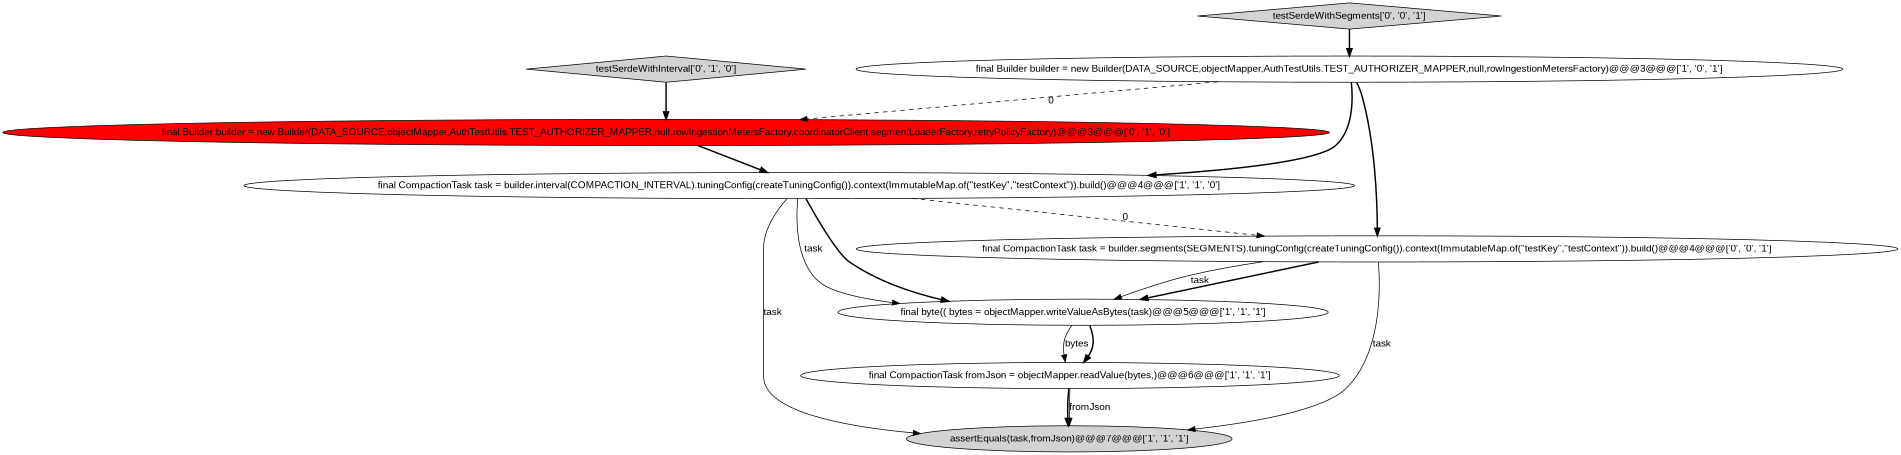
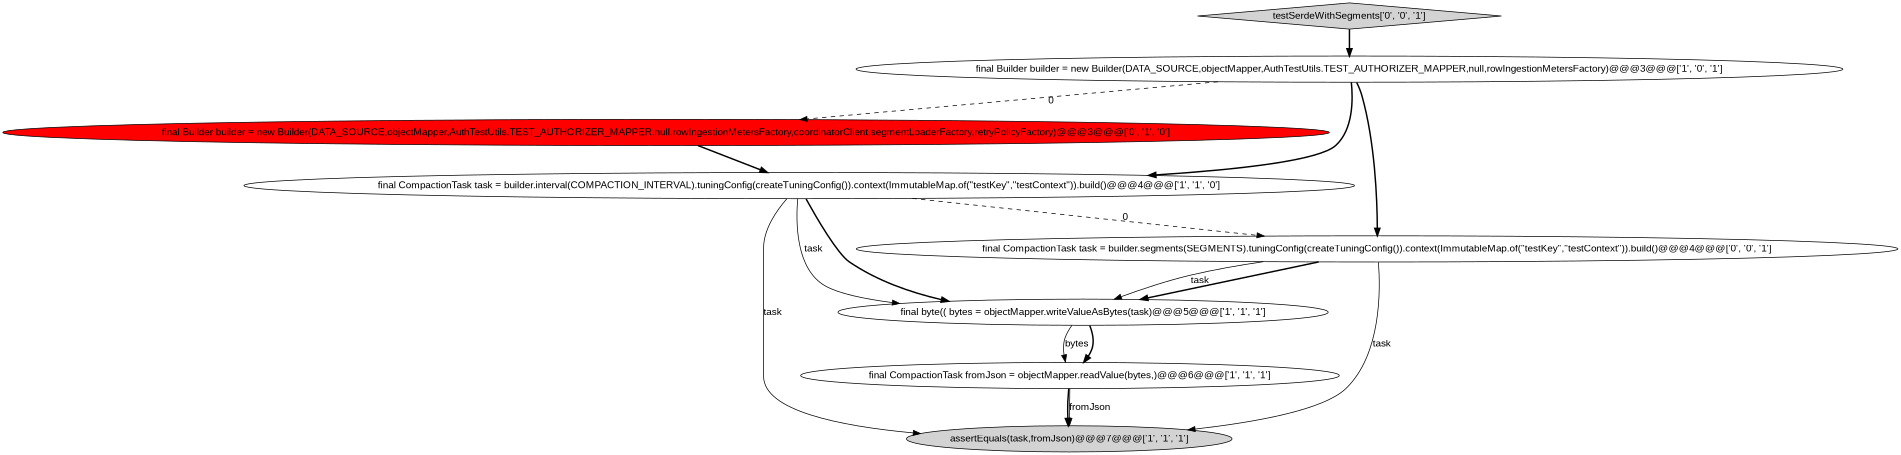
node "testSerdeWithInterval['0', '1', '0']": removed
